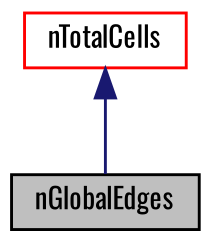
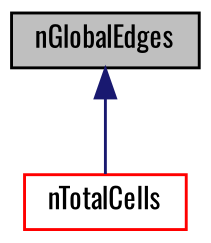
edge "nGlobalEdges" -> "nTotalCells": reversed
